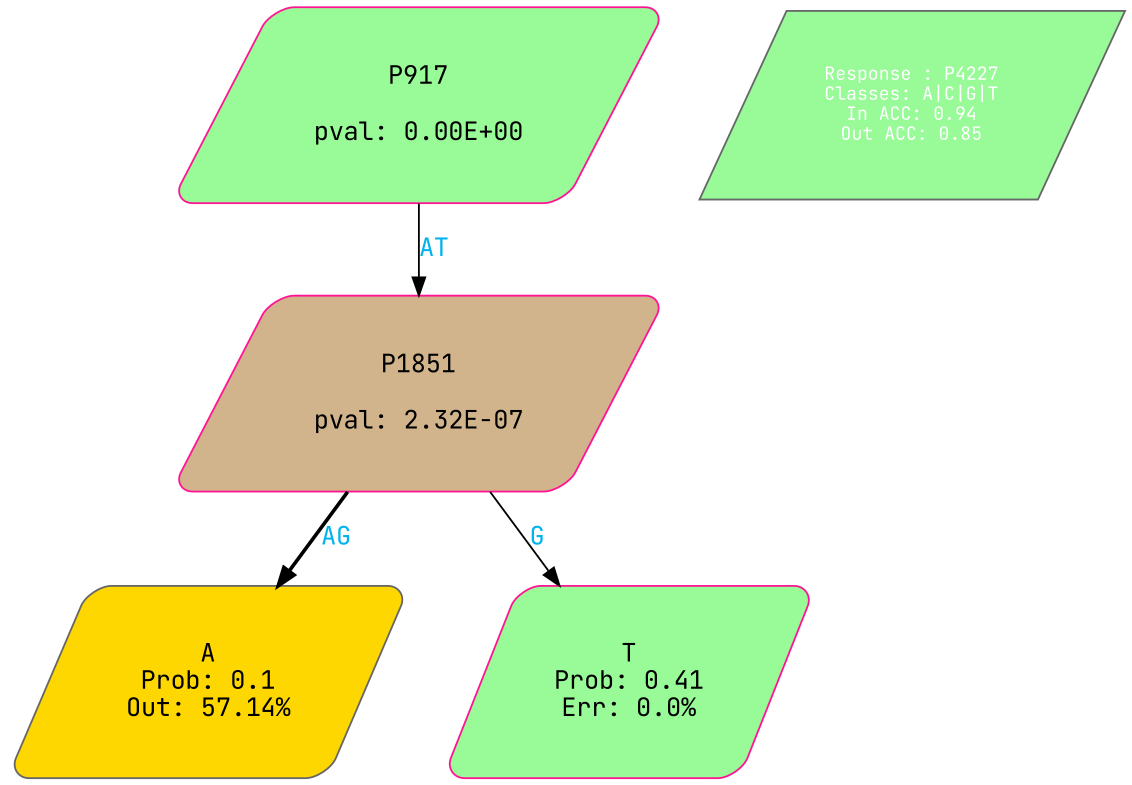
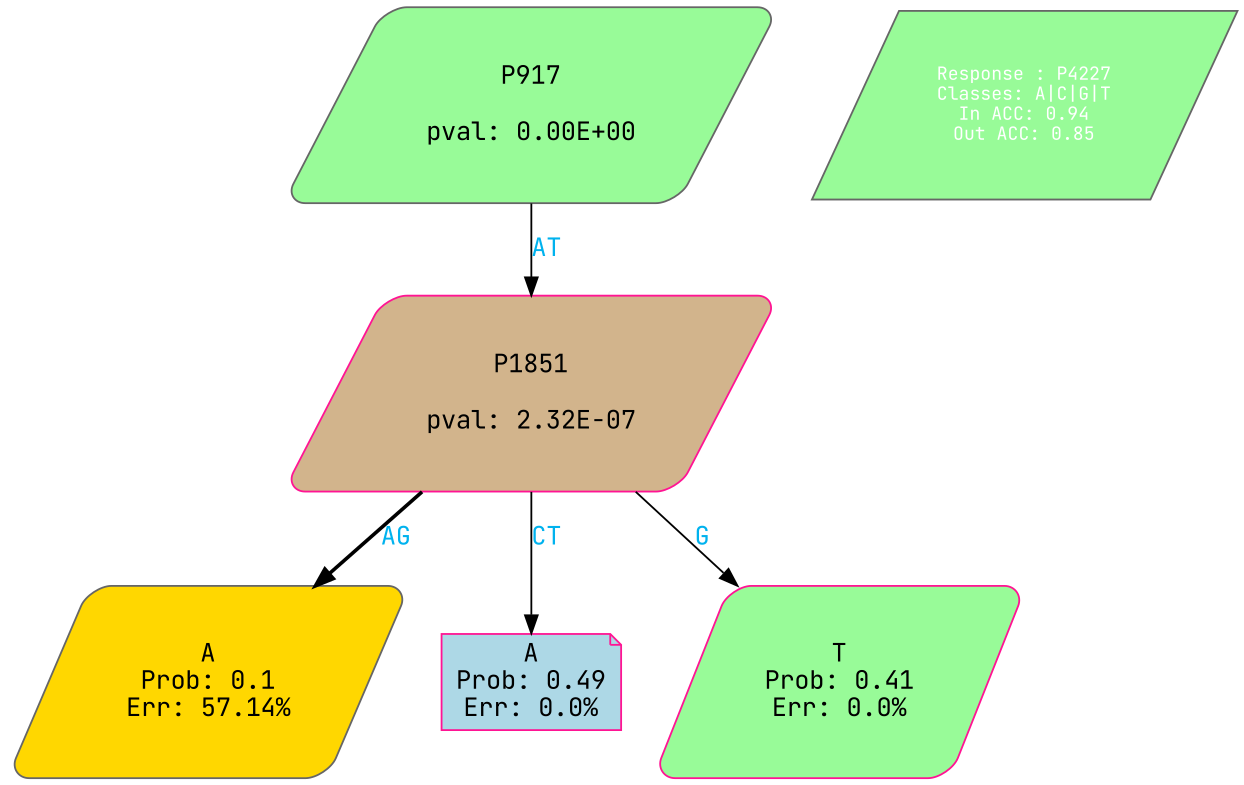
node "P917 pval: 0.00E+00": color deeppink -> gray40
node "A Prob: 0.1 Out: 57.14%": label "A Prob: 0.1 Out: 57.14%" -> "A Prob: 0.1 Err: 57.14%"
node "A Prob: 0.49 Err: 0.0%": added
